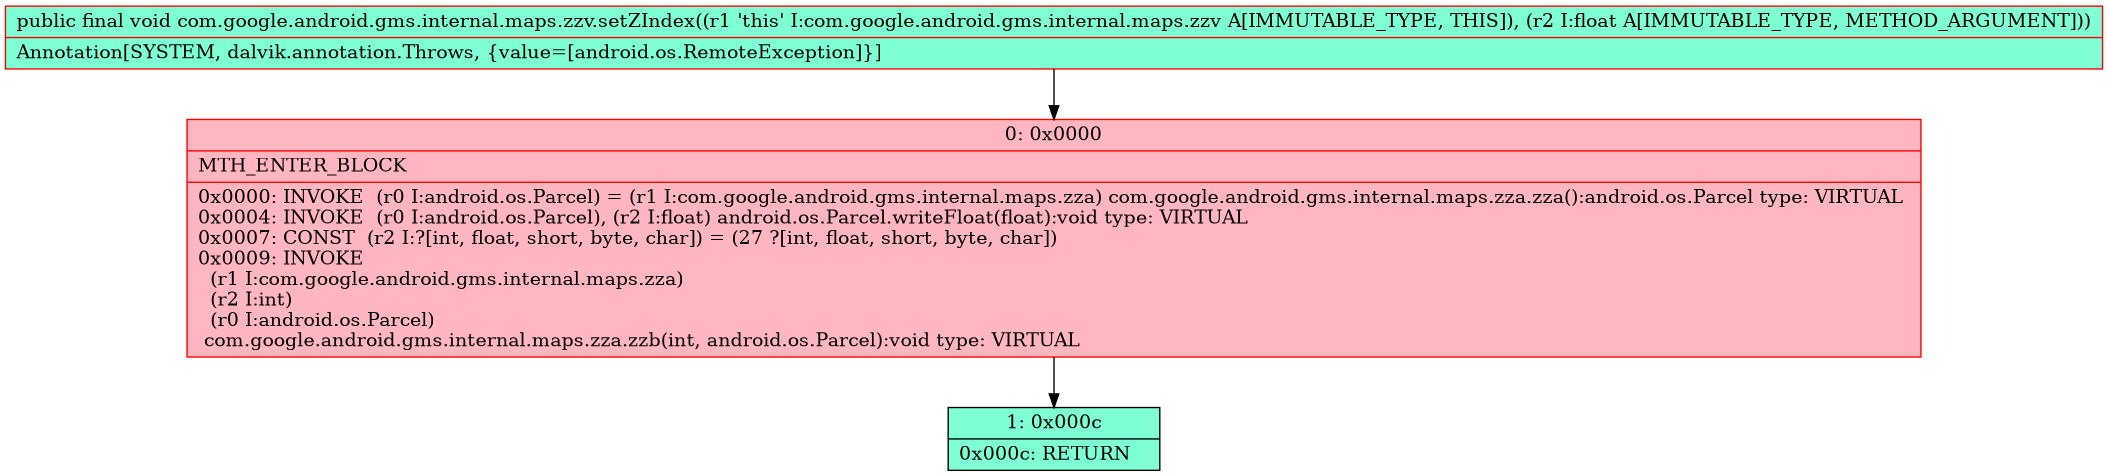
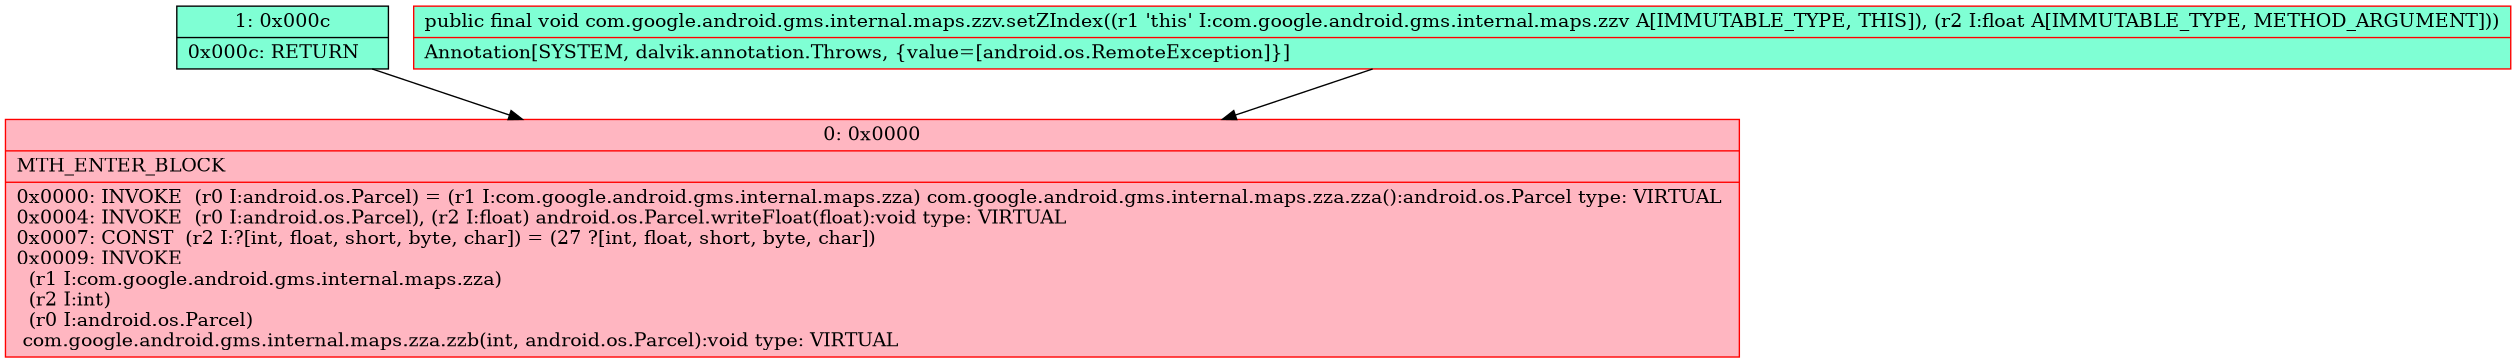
edge "0: 0x0000" -> "1: 0x000c": reversed
